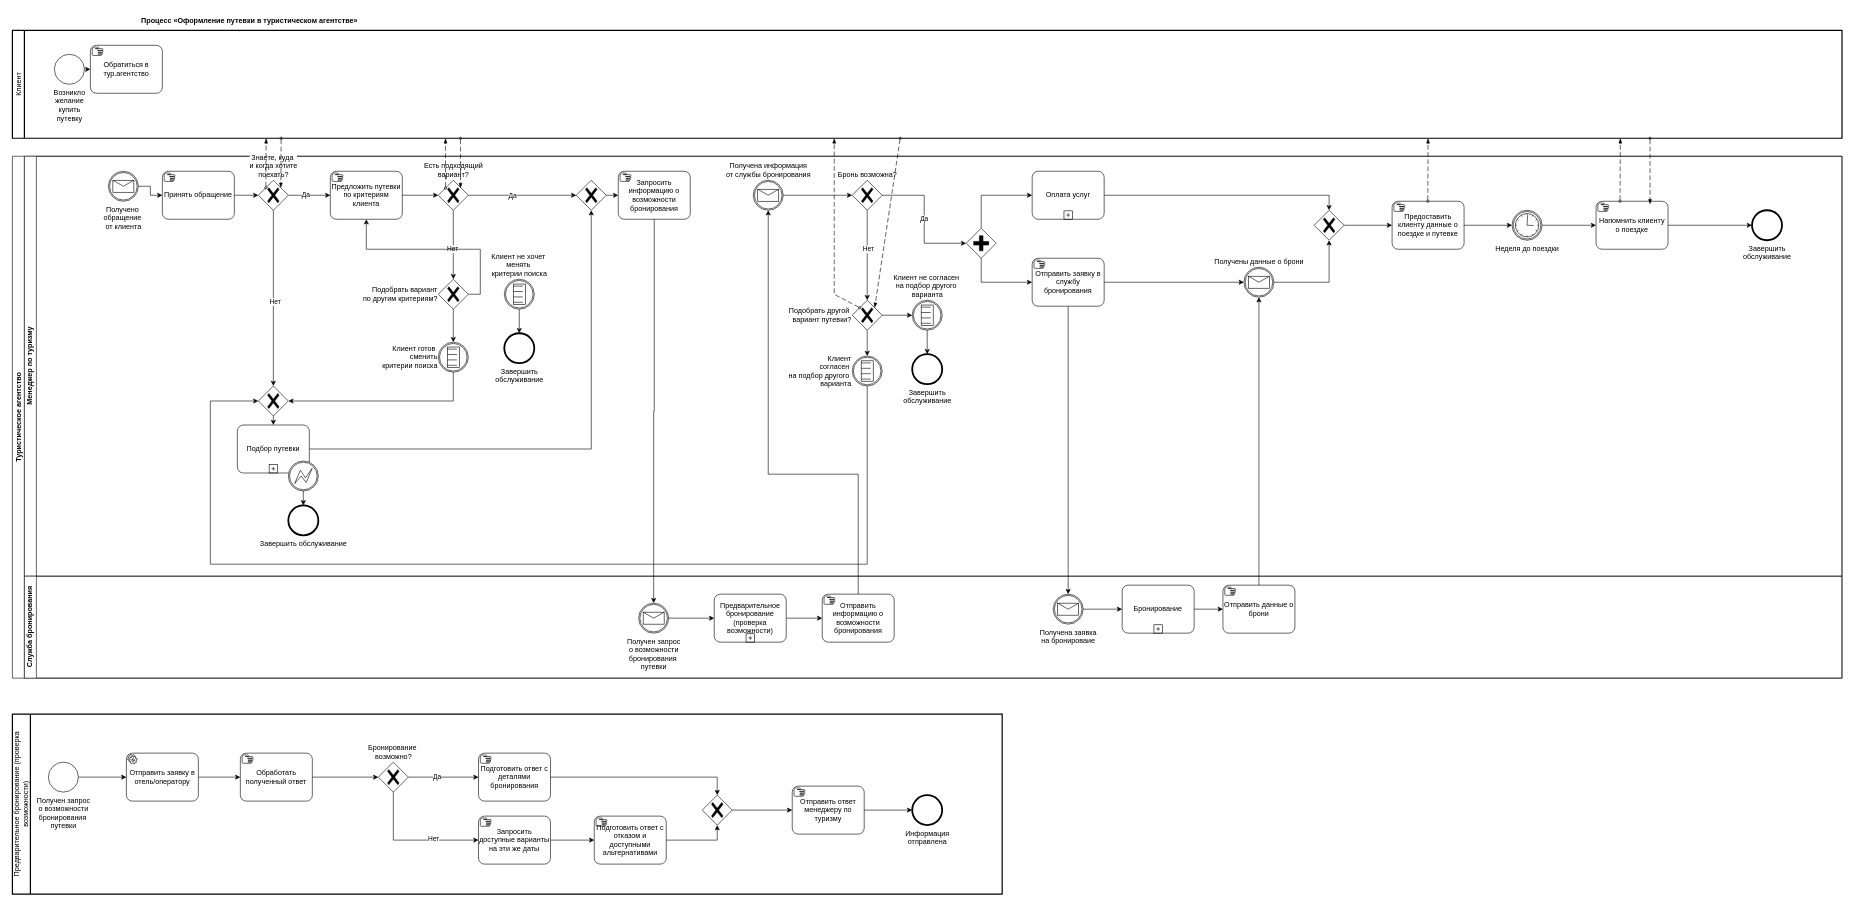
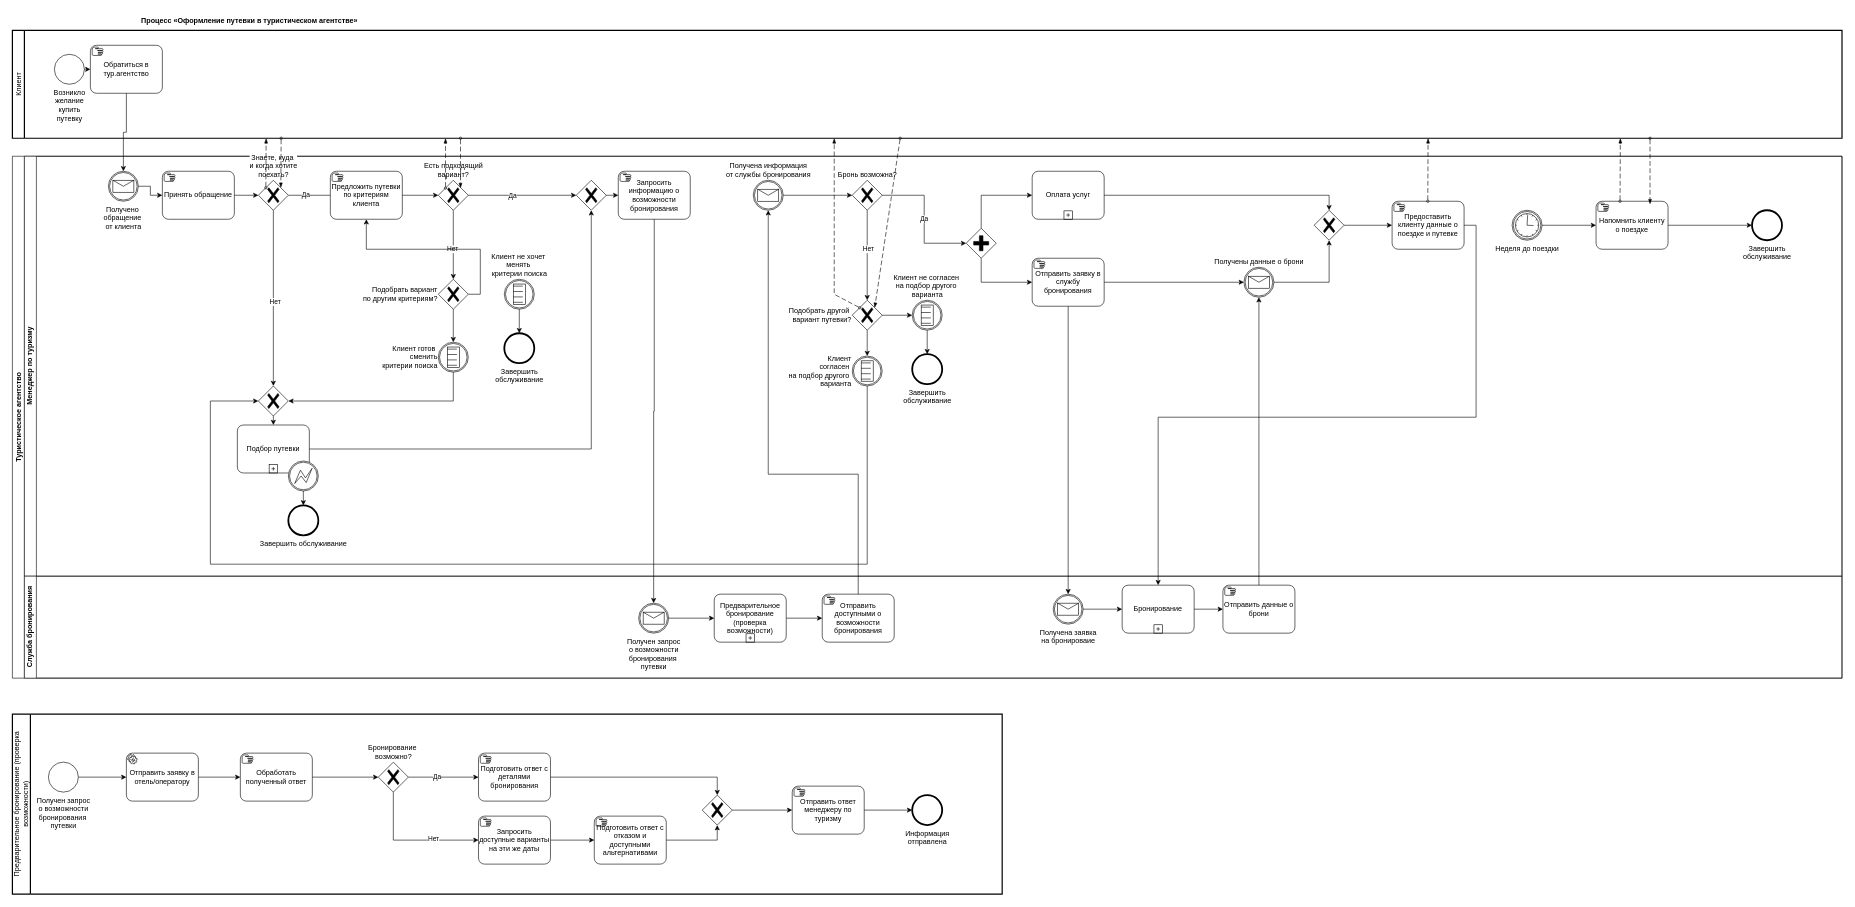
edge "Обратиться в тур.агентство" -> "Получено обращение от клиента": added
edge "Знаете, куда и когда хотите поехать?" -> "Предложить путевки по критериям клиента": arrowhead classic -> none
edge "Предоставить клиенту данные о поездке и путевке" -> "Неделя до поездки": now "Предоставить клиенту данные о поездке и путевке" -> "Бронирование"
node "Отправить информацию о возможности бронирования": label "Отправить информацию о возможности бронирования" -> "Отправить доступными о возможности бронирования"
